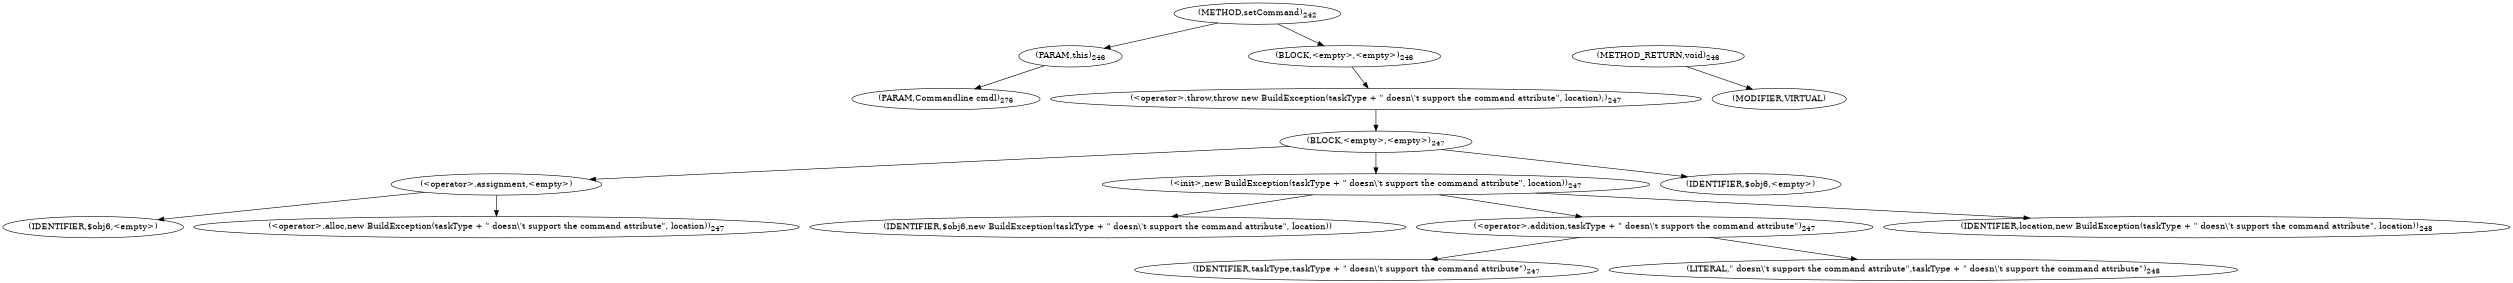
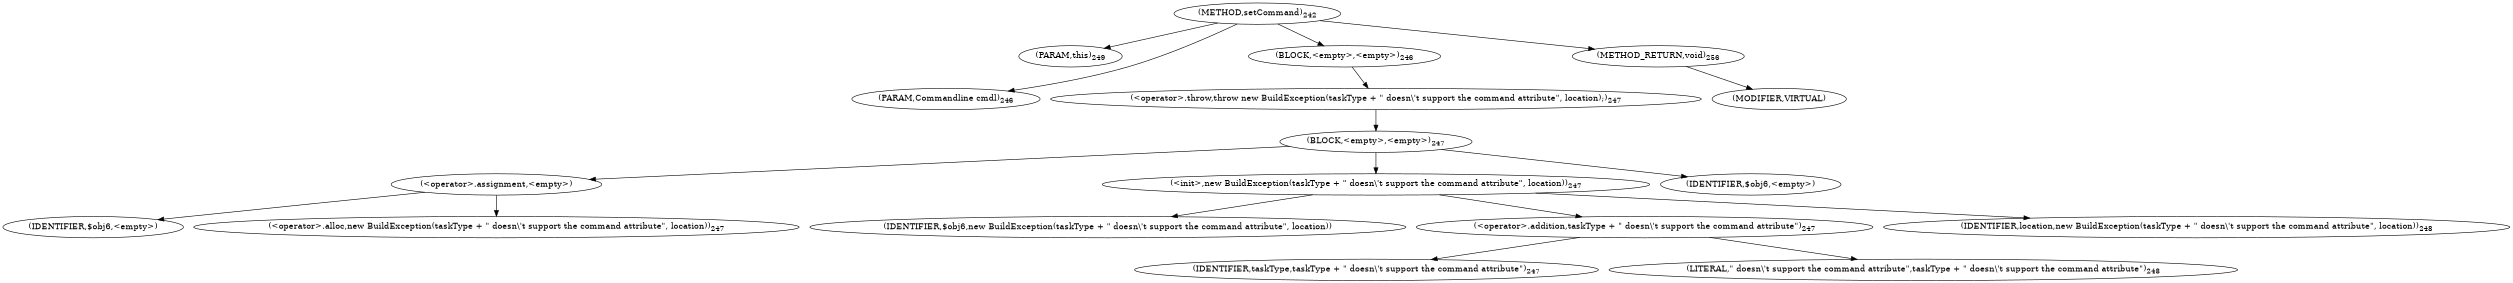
edge "(METHOD,setCommand)" -> "(METHOD_RETURN,void)": added
node "(PARAM,this)": text "246" -> "249"
node "(METHOD_RETURN,void)": text "246" -> "256"
edge "(PARAM,this)" -> "(PARAM,Commandline cmdl)": now "(METHOD,setCommand)" -> "(PARAM,Commandline cmdl)"
node "(PARAM,Commandline cmdl)": text "276" -> "246"
